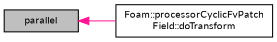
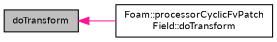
node "parallel": label "parallel" -> "doTransform"
